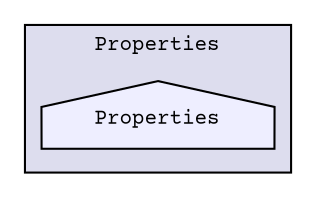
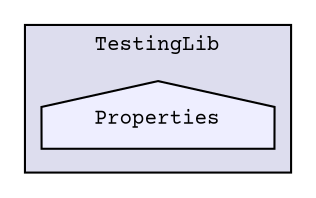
cluster "Properties": label "Properties" -> "TestingLib"
